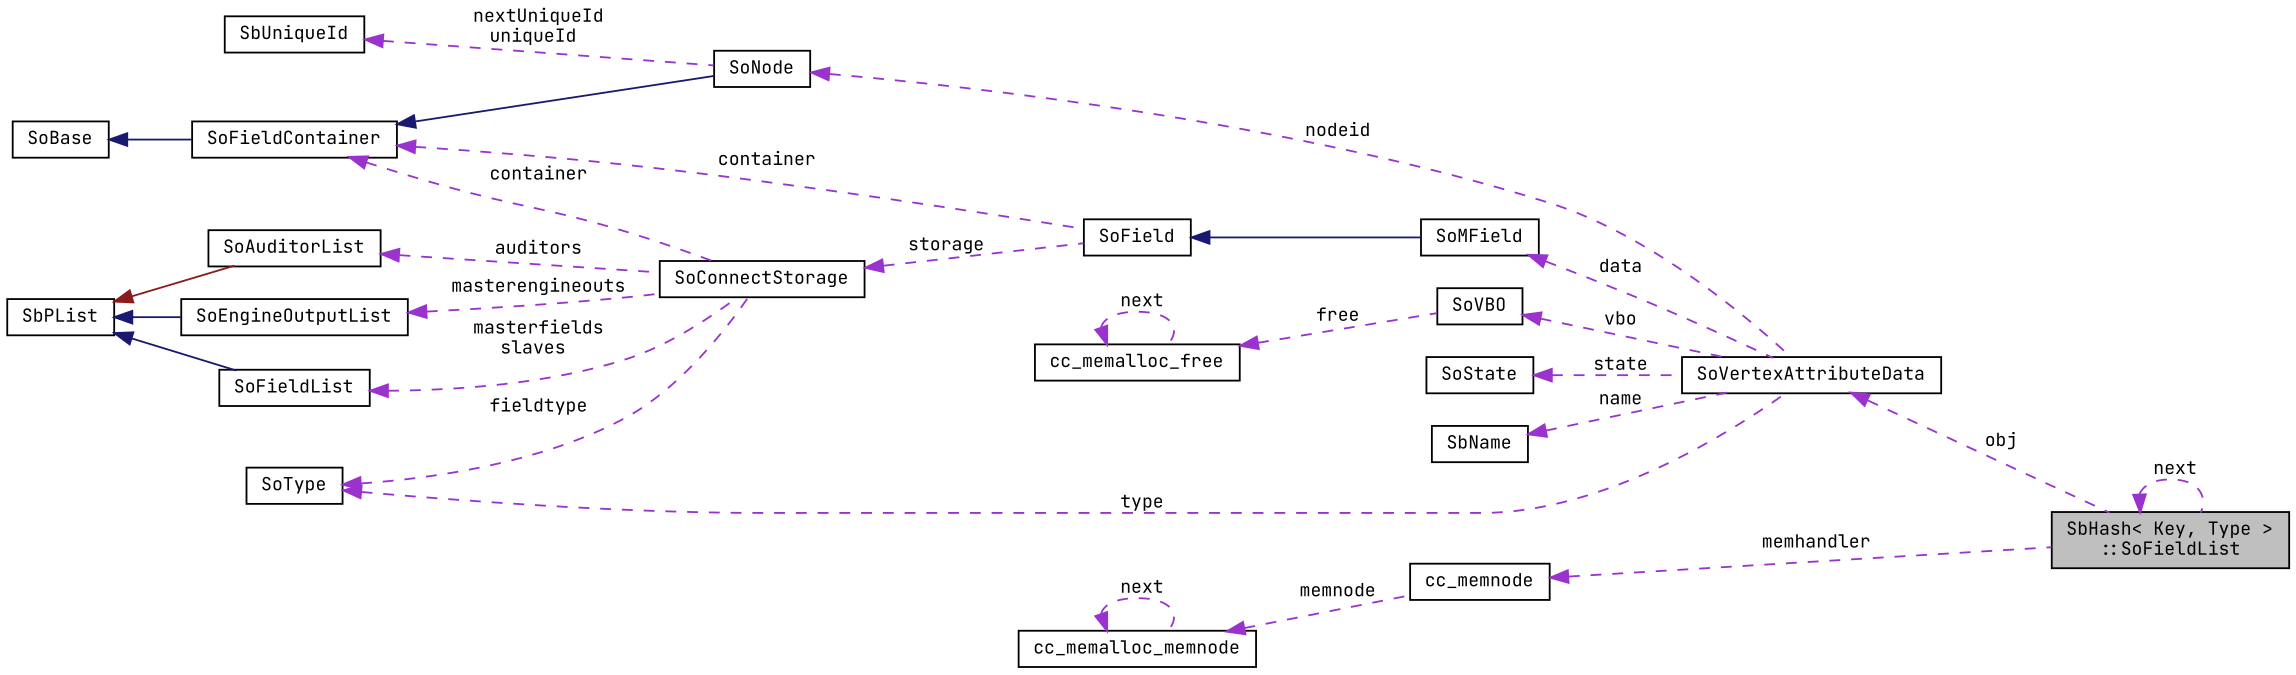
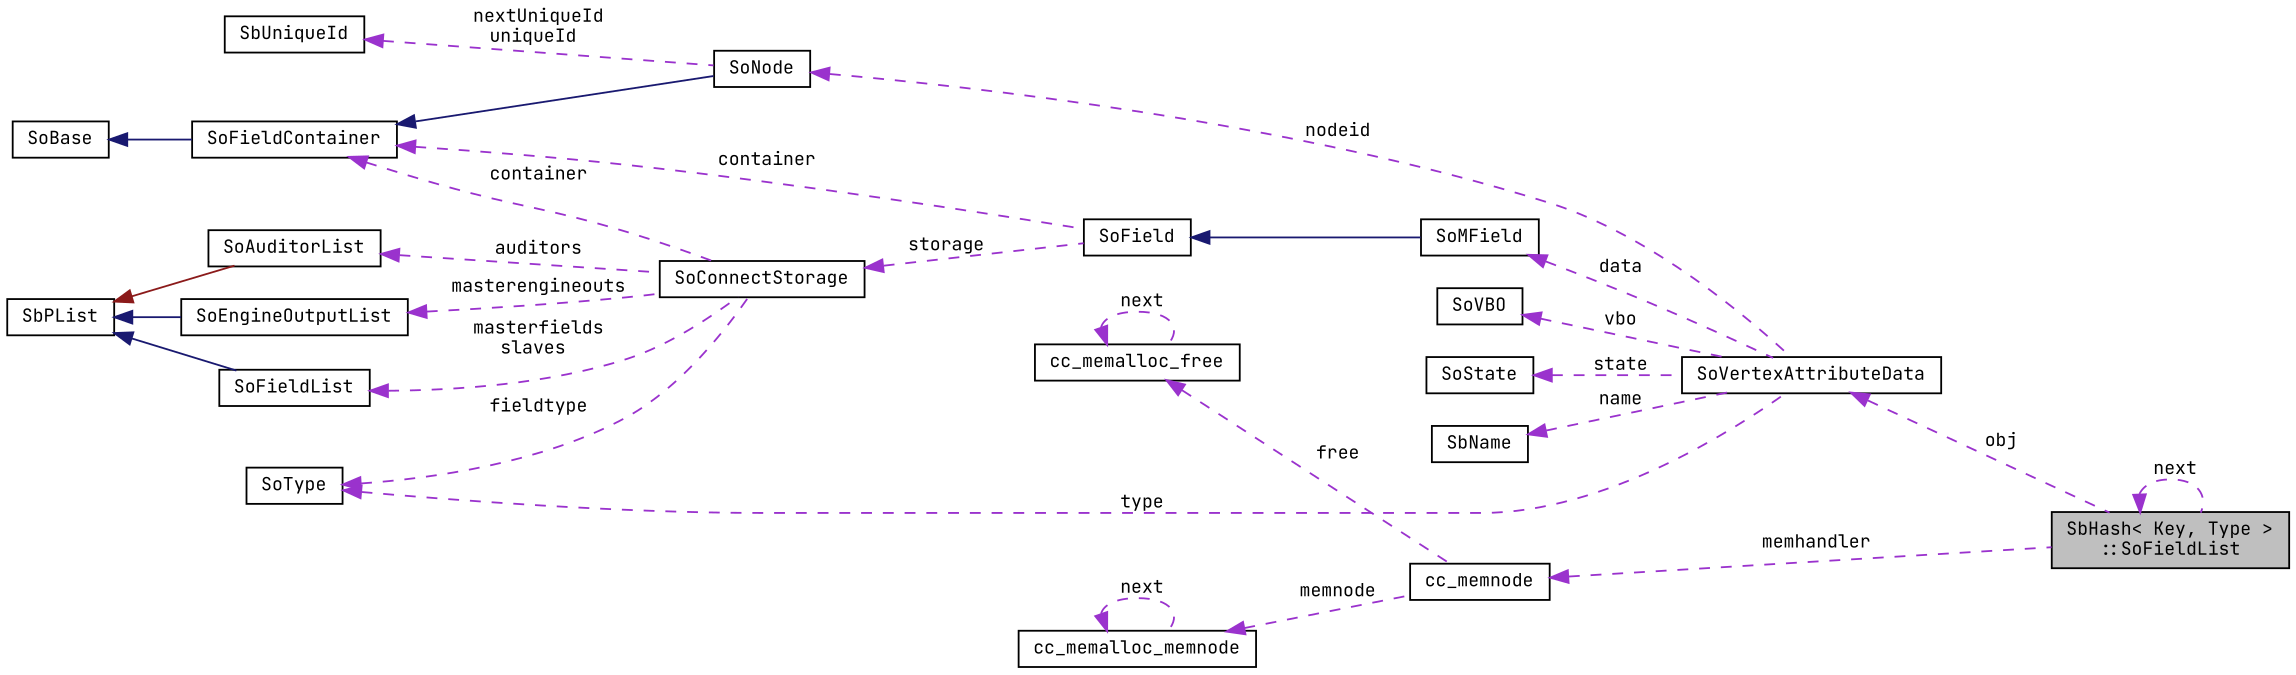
edge "SoVBO" -> "cc_memalloc_free": now "cc_memnode" -> "cc_memalloc_free"
